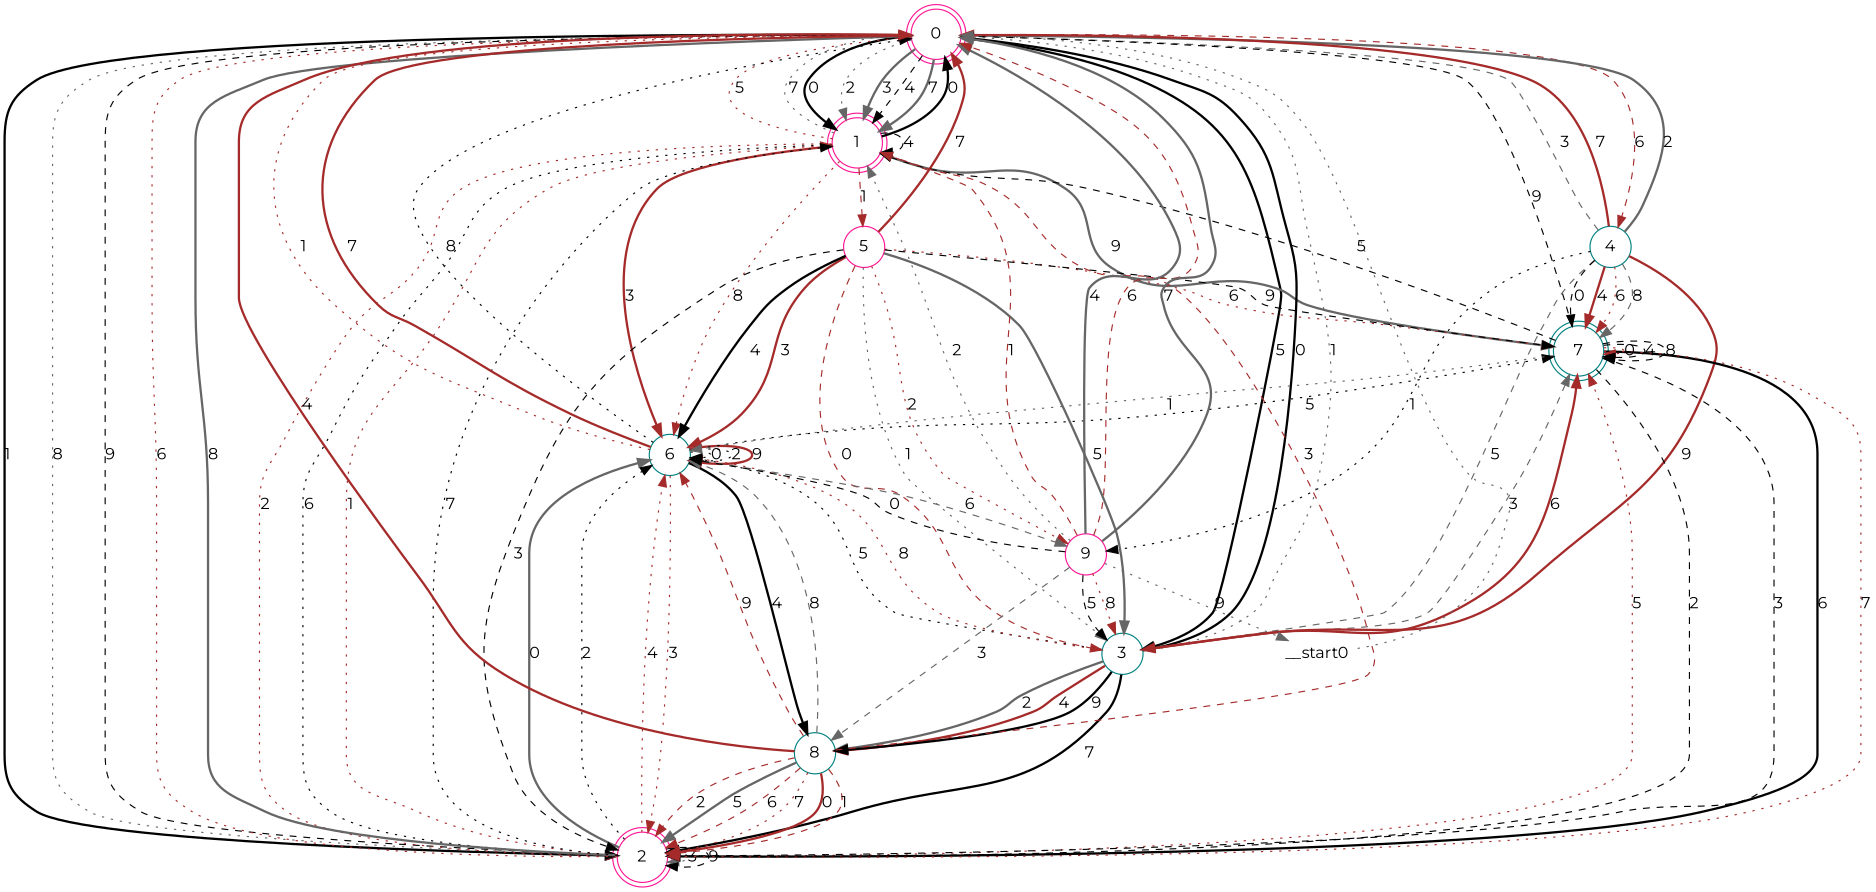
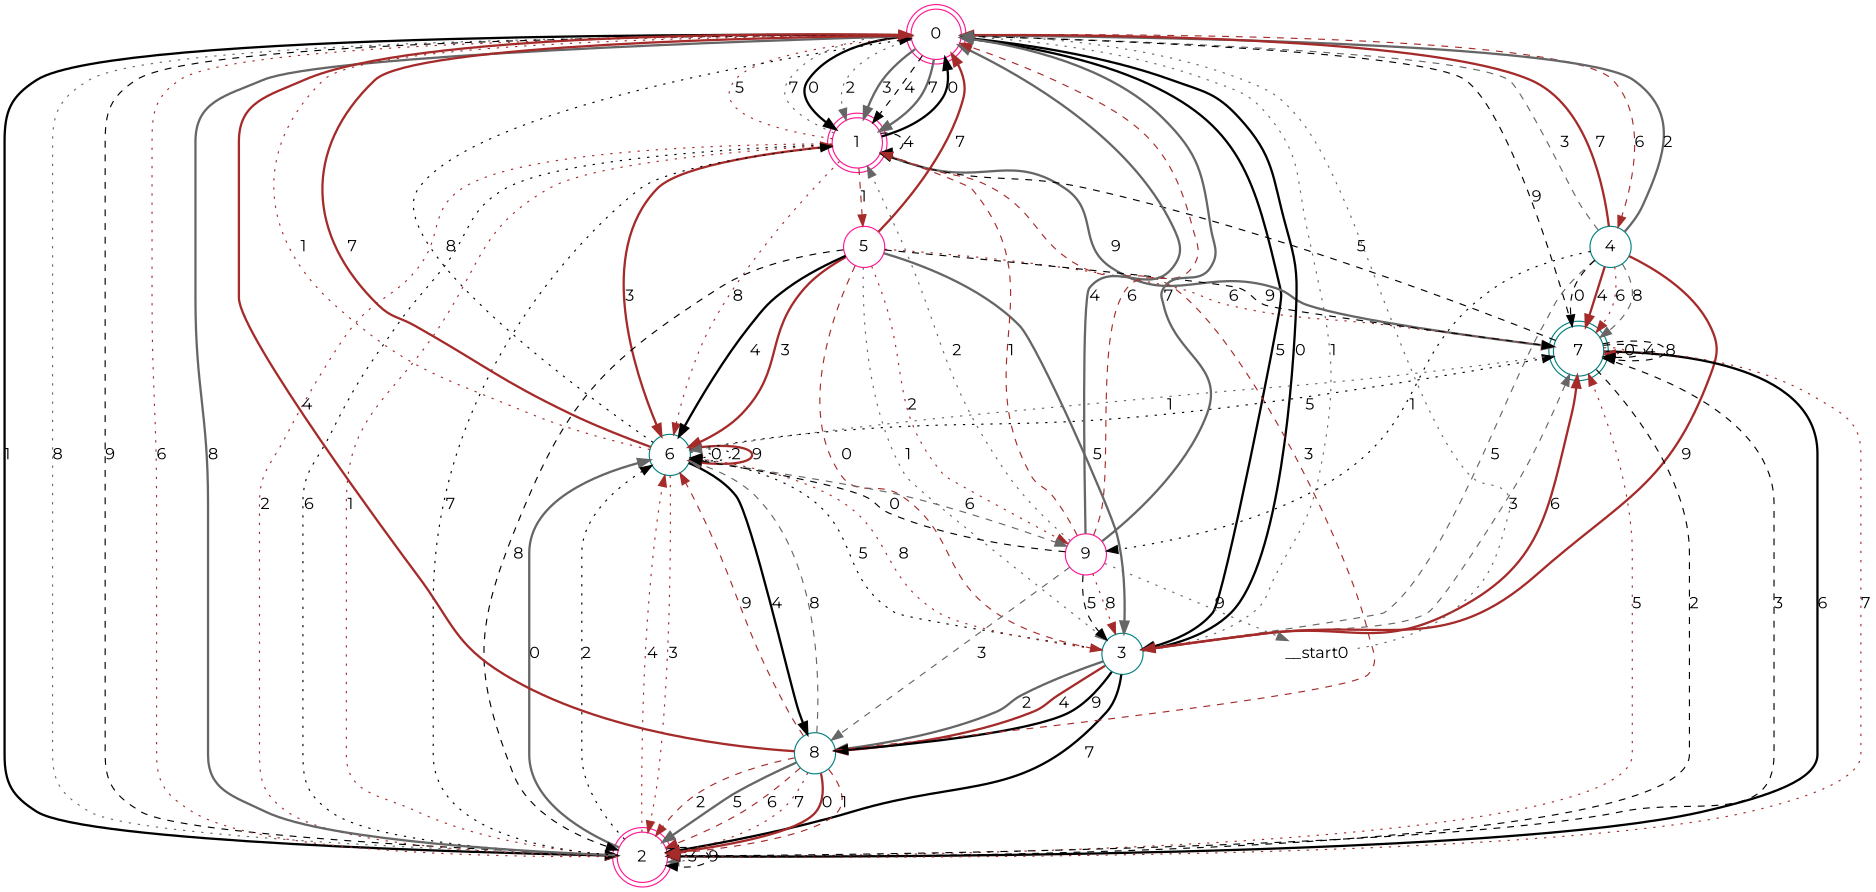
edge "5" -> "2": label "3" -> "8"
